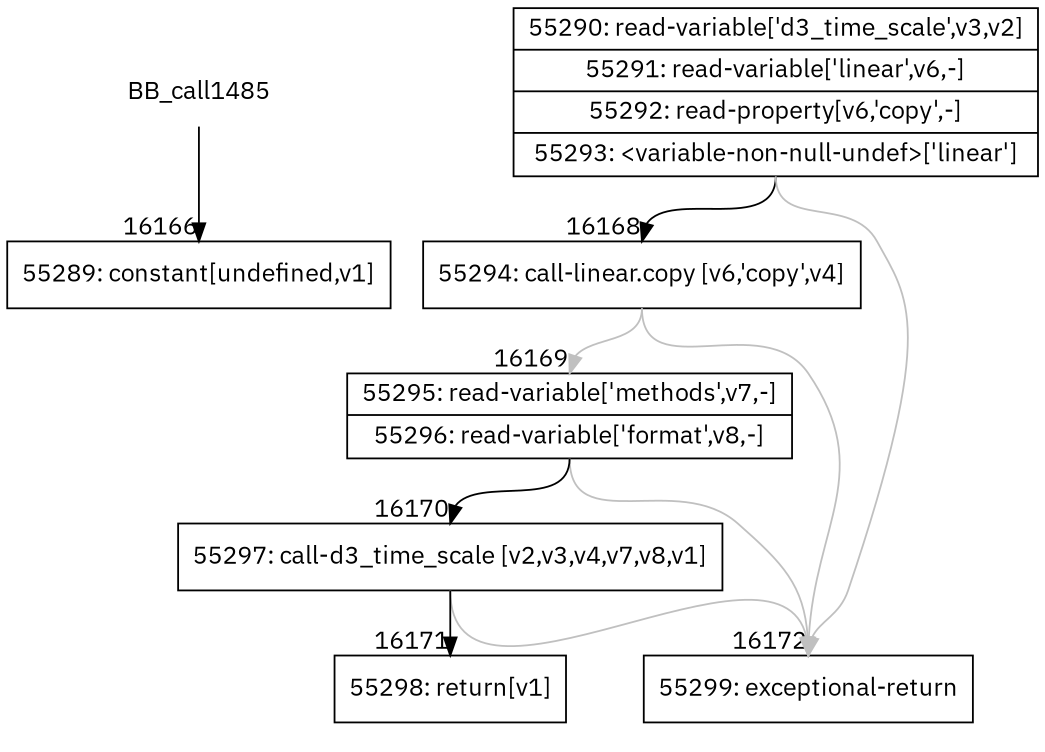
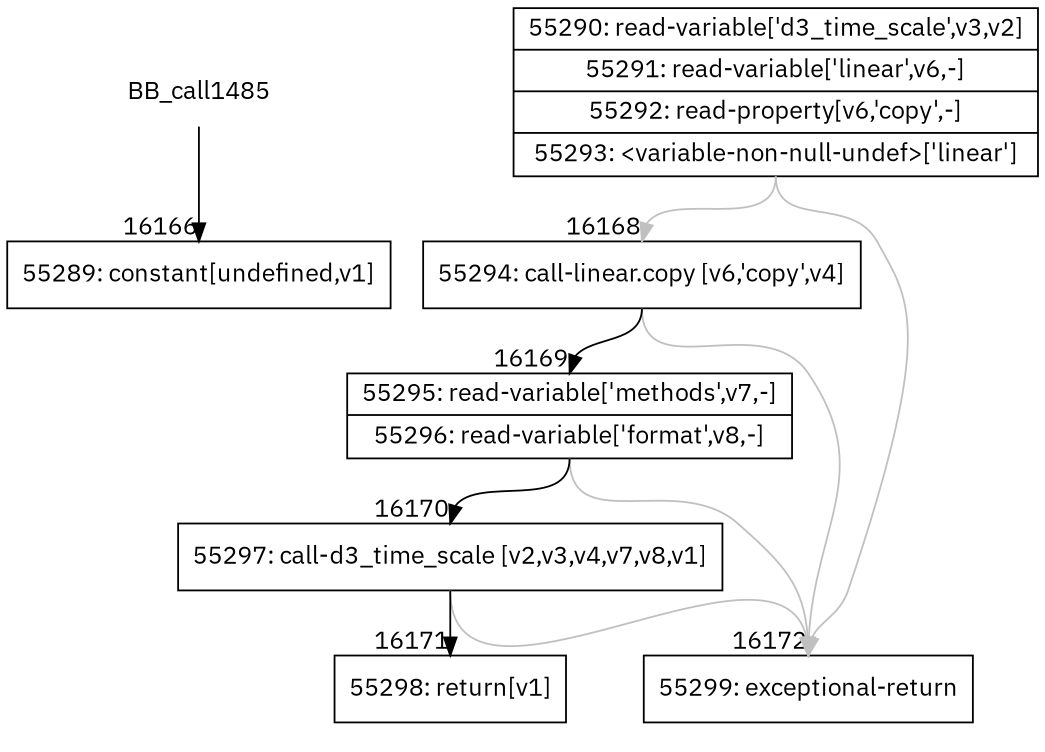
edge "55290: read-variable['d3_time_scale',v3,v2]" -> "55294: call-linear.copy [v6,'copy',v4]": color black -> gray
edge "55294: call-linear.copy [v6,'copy',v4]" -> "55295: read-variable['methods',v7,-]": color gray -> black
